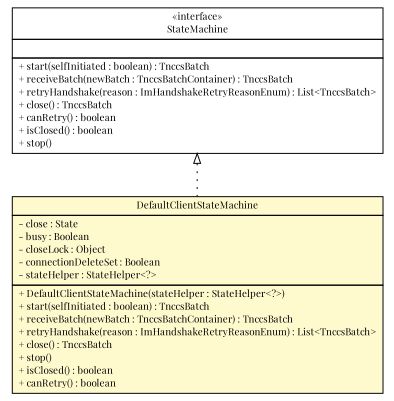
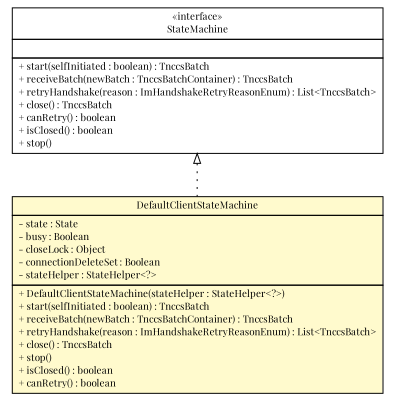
node "DefaultClientStateMachine": text "- close : State" -> "- state : State"
